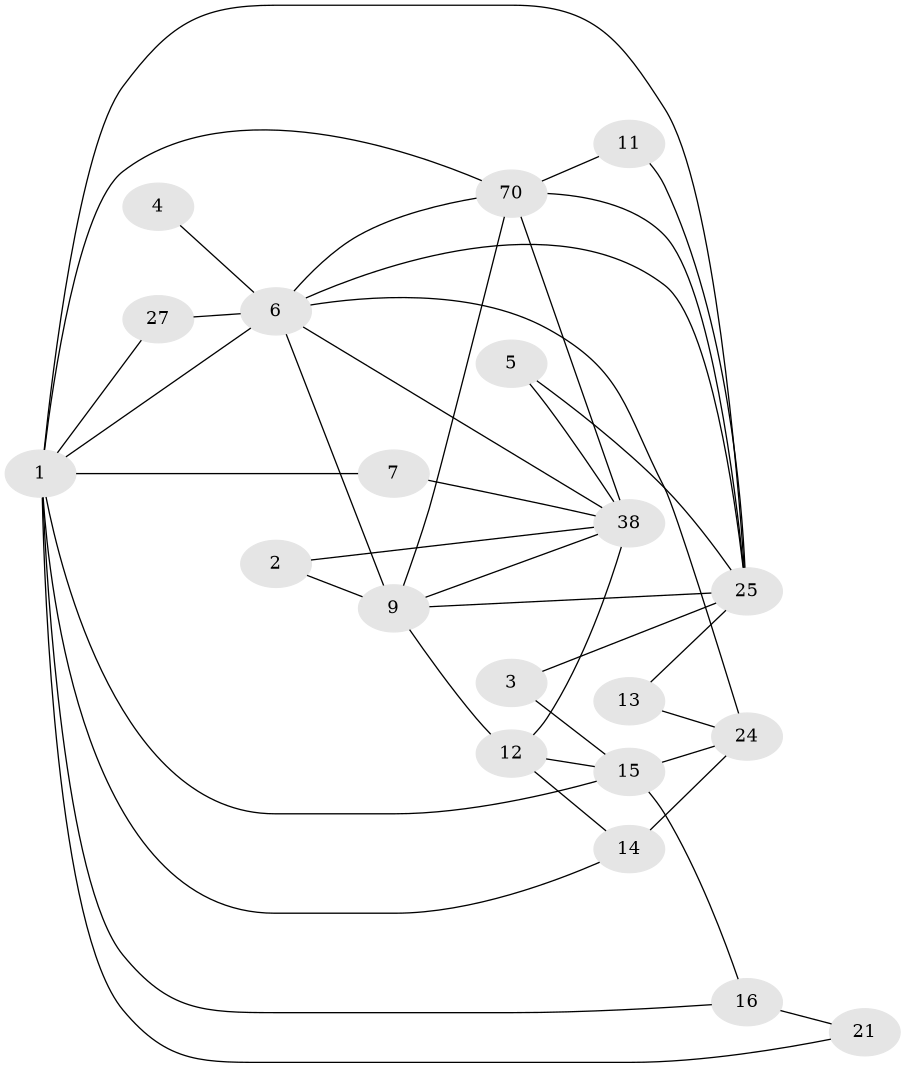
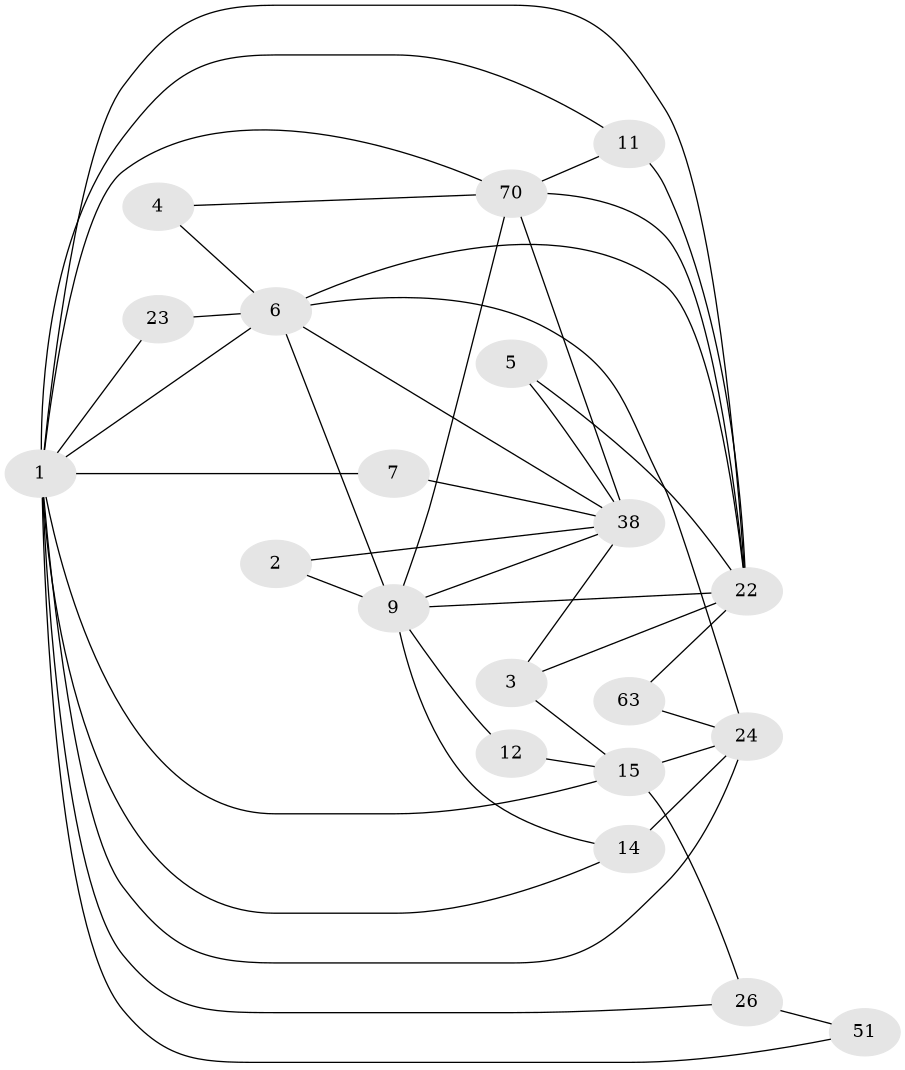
edge "11" -- "1": added
edge "70" -- "6": now "70" -- "4"
node "27": label "27" -> "23"
node "25": label "25" -> "22"
edge "38" -- "12": now "38" -- "3"
node "13": label "13" -> "63"
edge "12" -- "14": now "9" -- "14"
edge "1" -- "24": added
node "16": label "16" -> "26"
node "21": label "21" -> "51"
